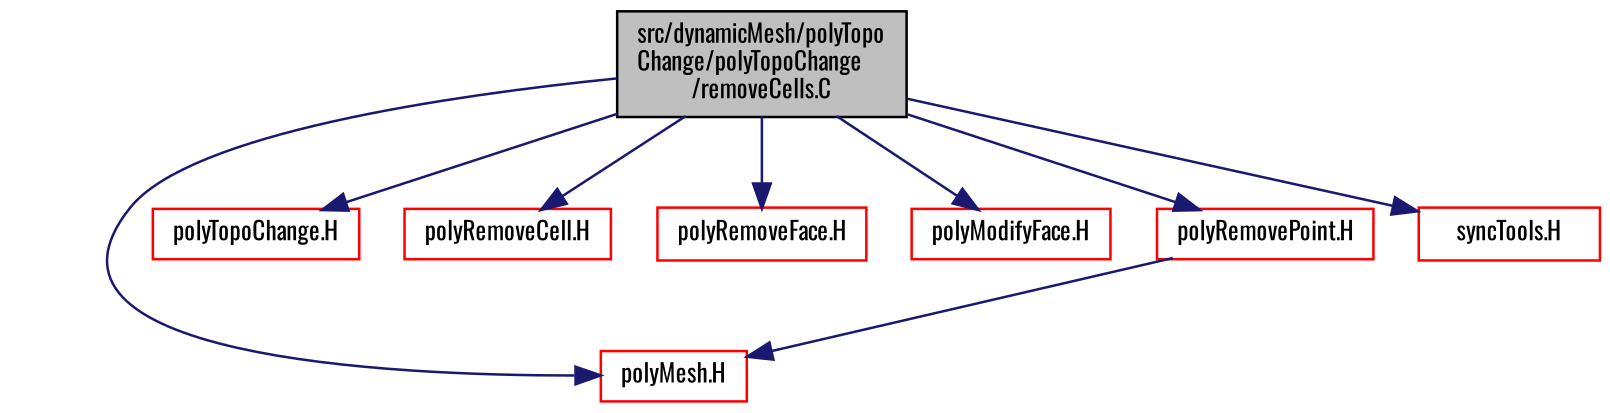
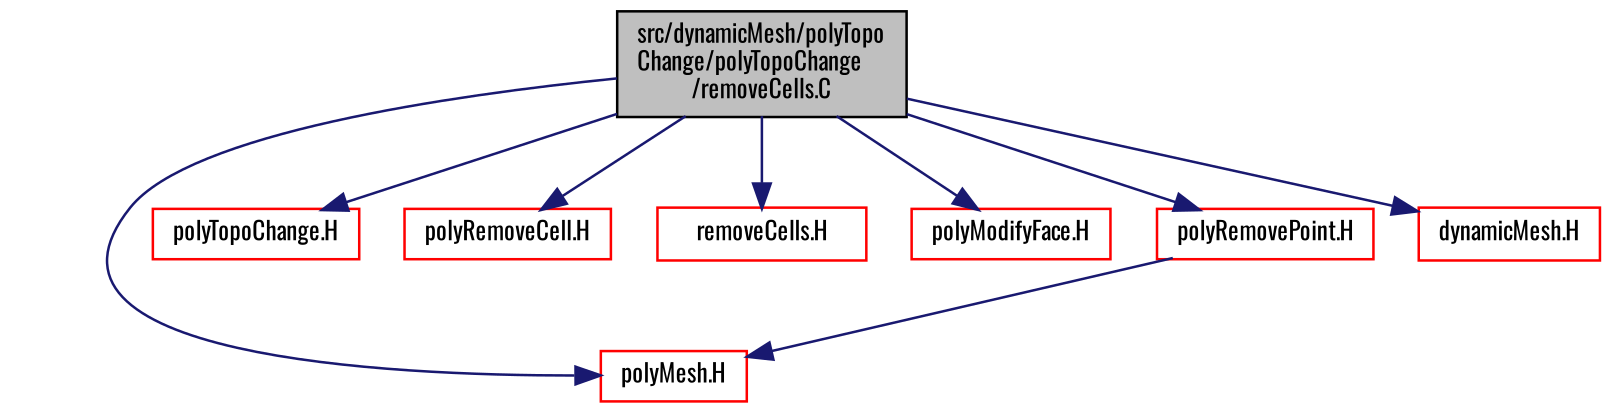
node "polyRemoveFace.H": label "polyRemoveFace.H" -> "removeCells.H"
node "syncTools.H": label "syncTools.H" -> "dynamicMesh.H"
